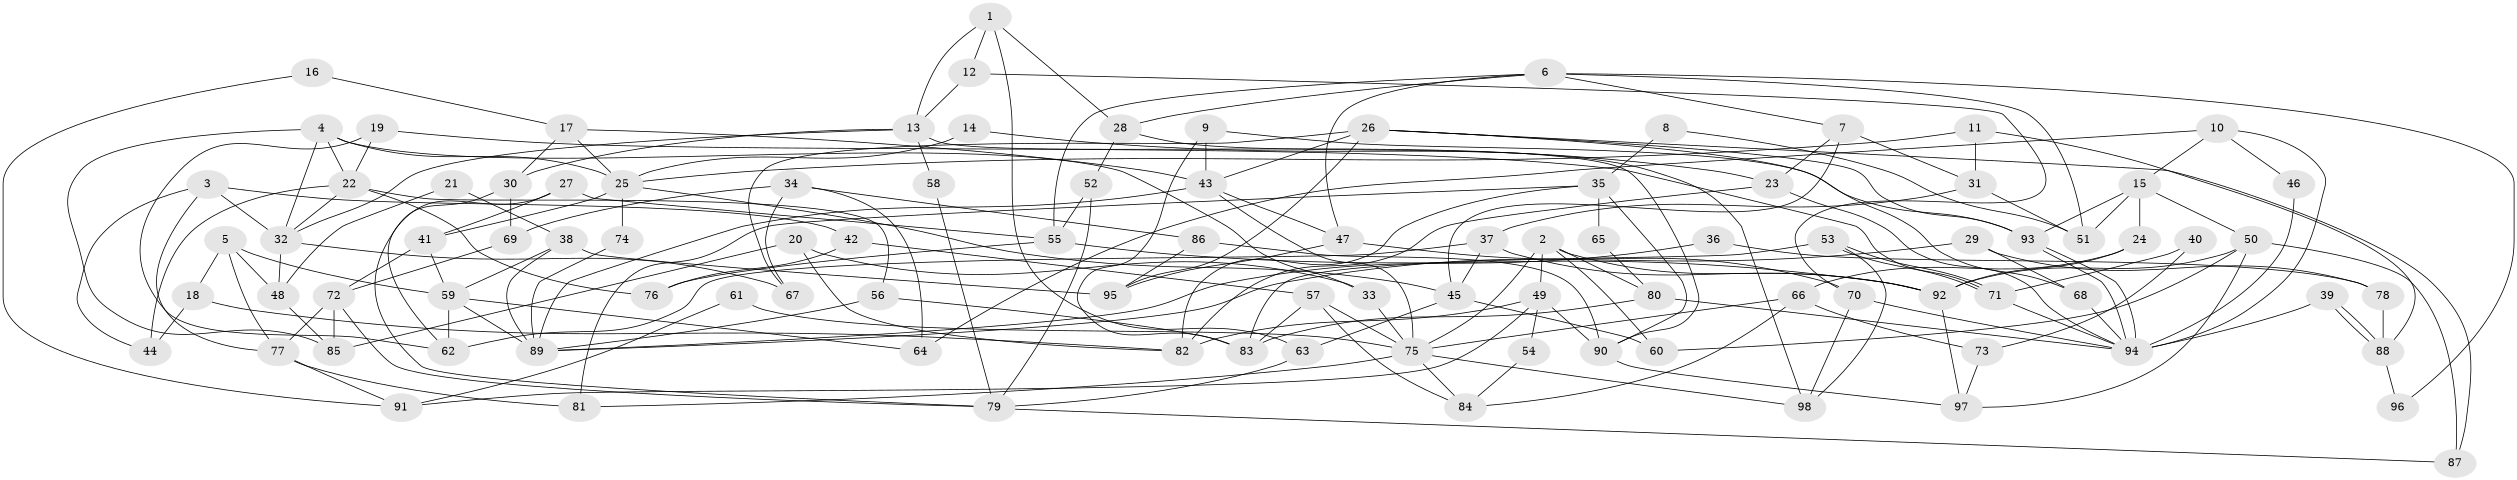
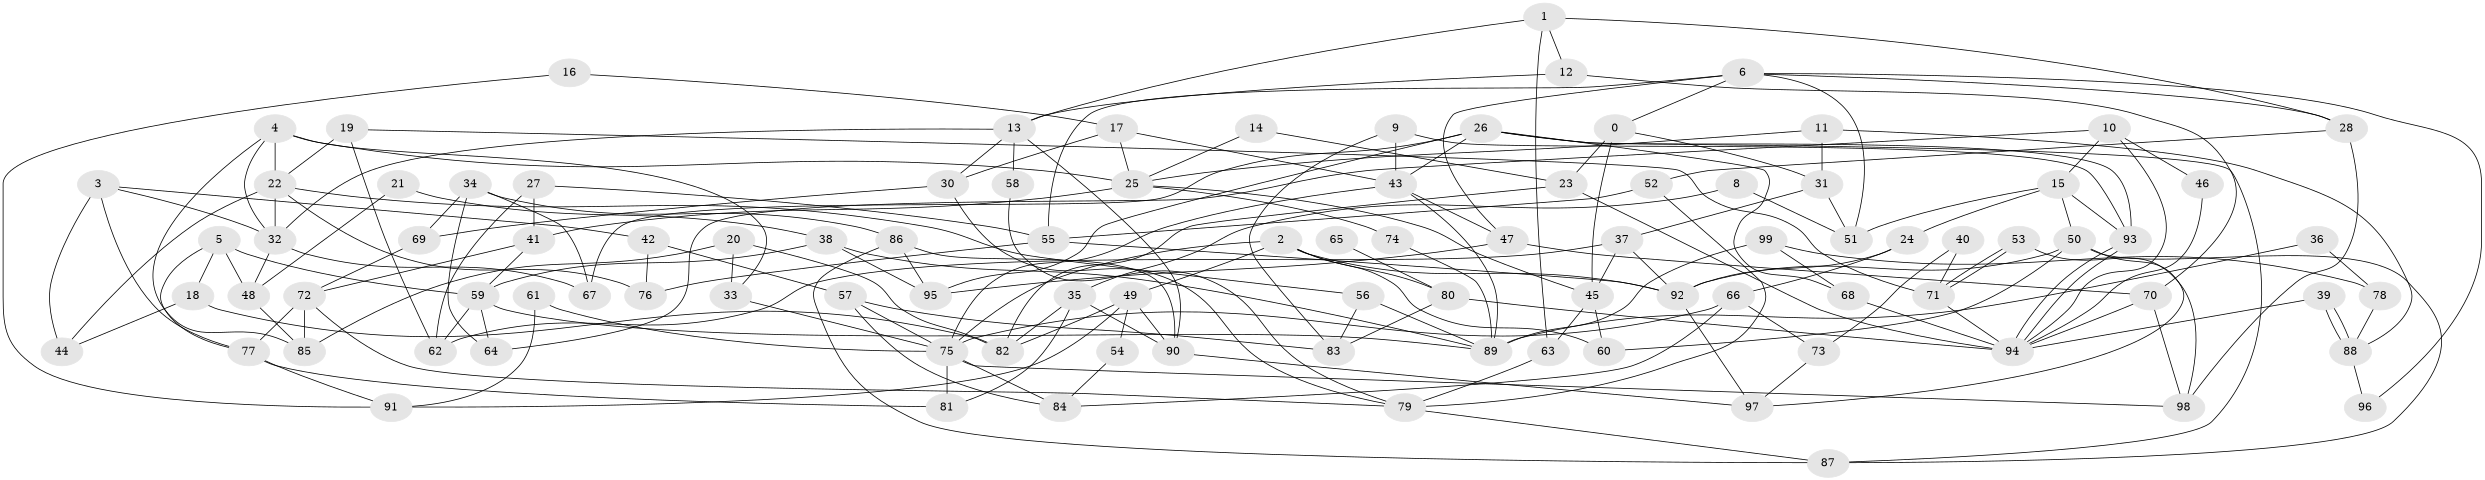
node "7": label "7" -> "0"
edge "35" -- "65": removed
node "29": label "29" -> "99"
edge "53" -- "83": removed
edge "86" -- "87": added
